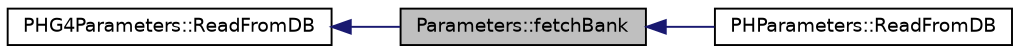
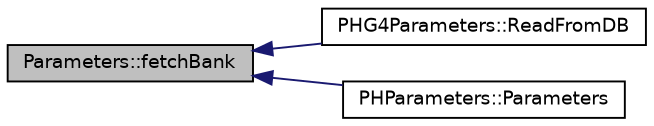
edge "Parameters::fetchBank" -> "PHG4Parameters::ReadFromDB": reversed
node "PHParameters::ReadFromDB": label "PHParameters::ReadFromDB" -> "PHParameters::Parameters"
